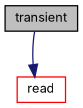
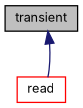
edge "transient" -> "read": reversed
